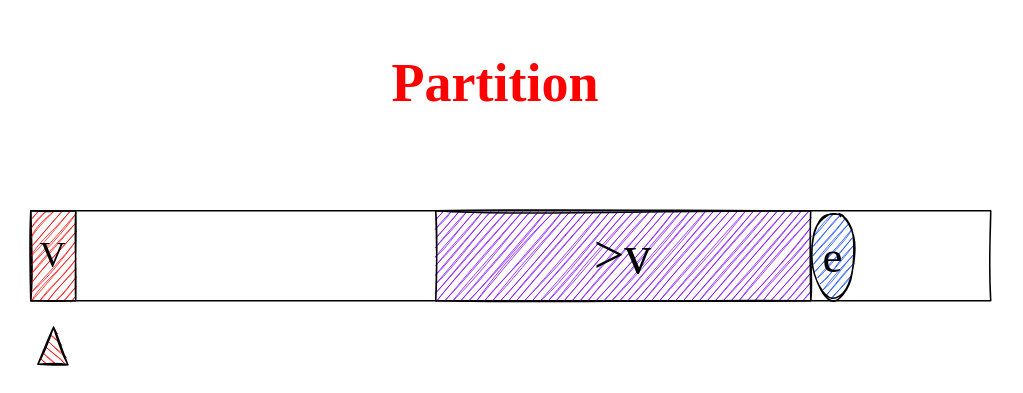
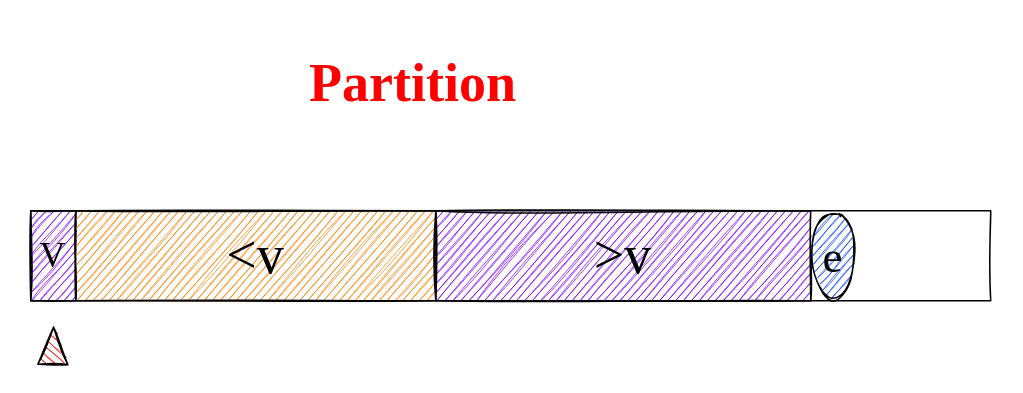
node "Partition": moved (496, 83) -> (413, 83)
node "V": fillcolor #ff0000 -> #7f00ff
node "<v": added
